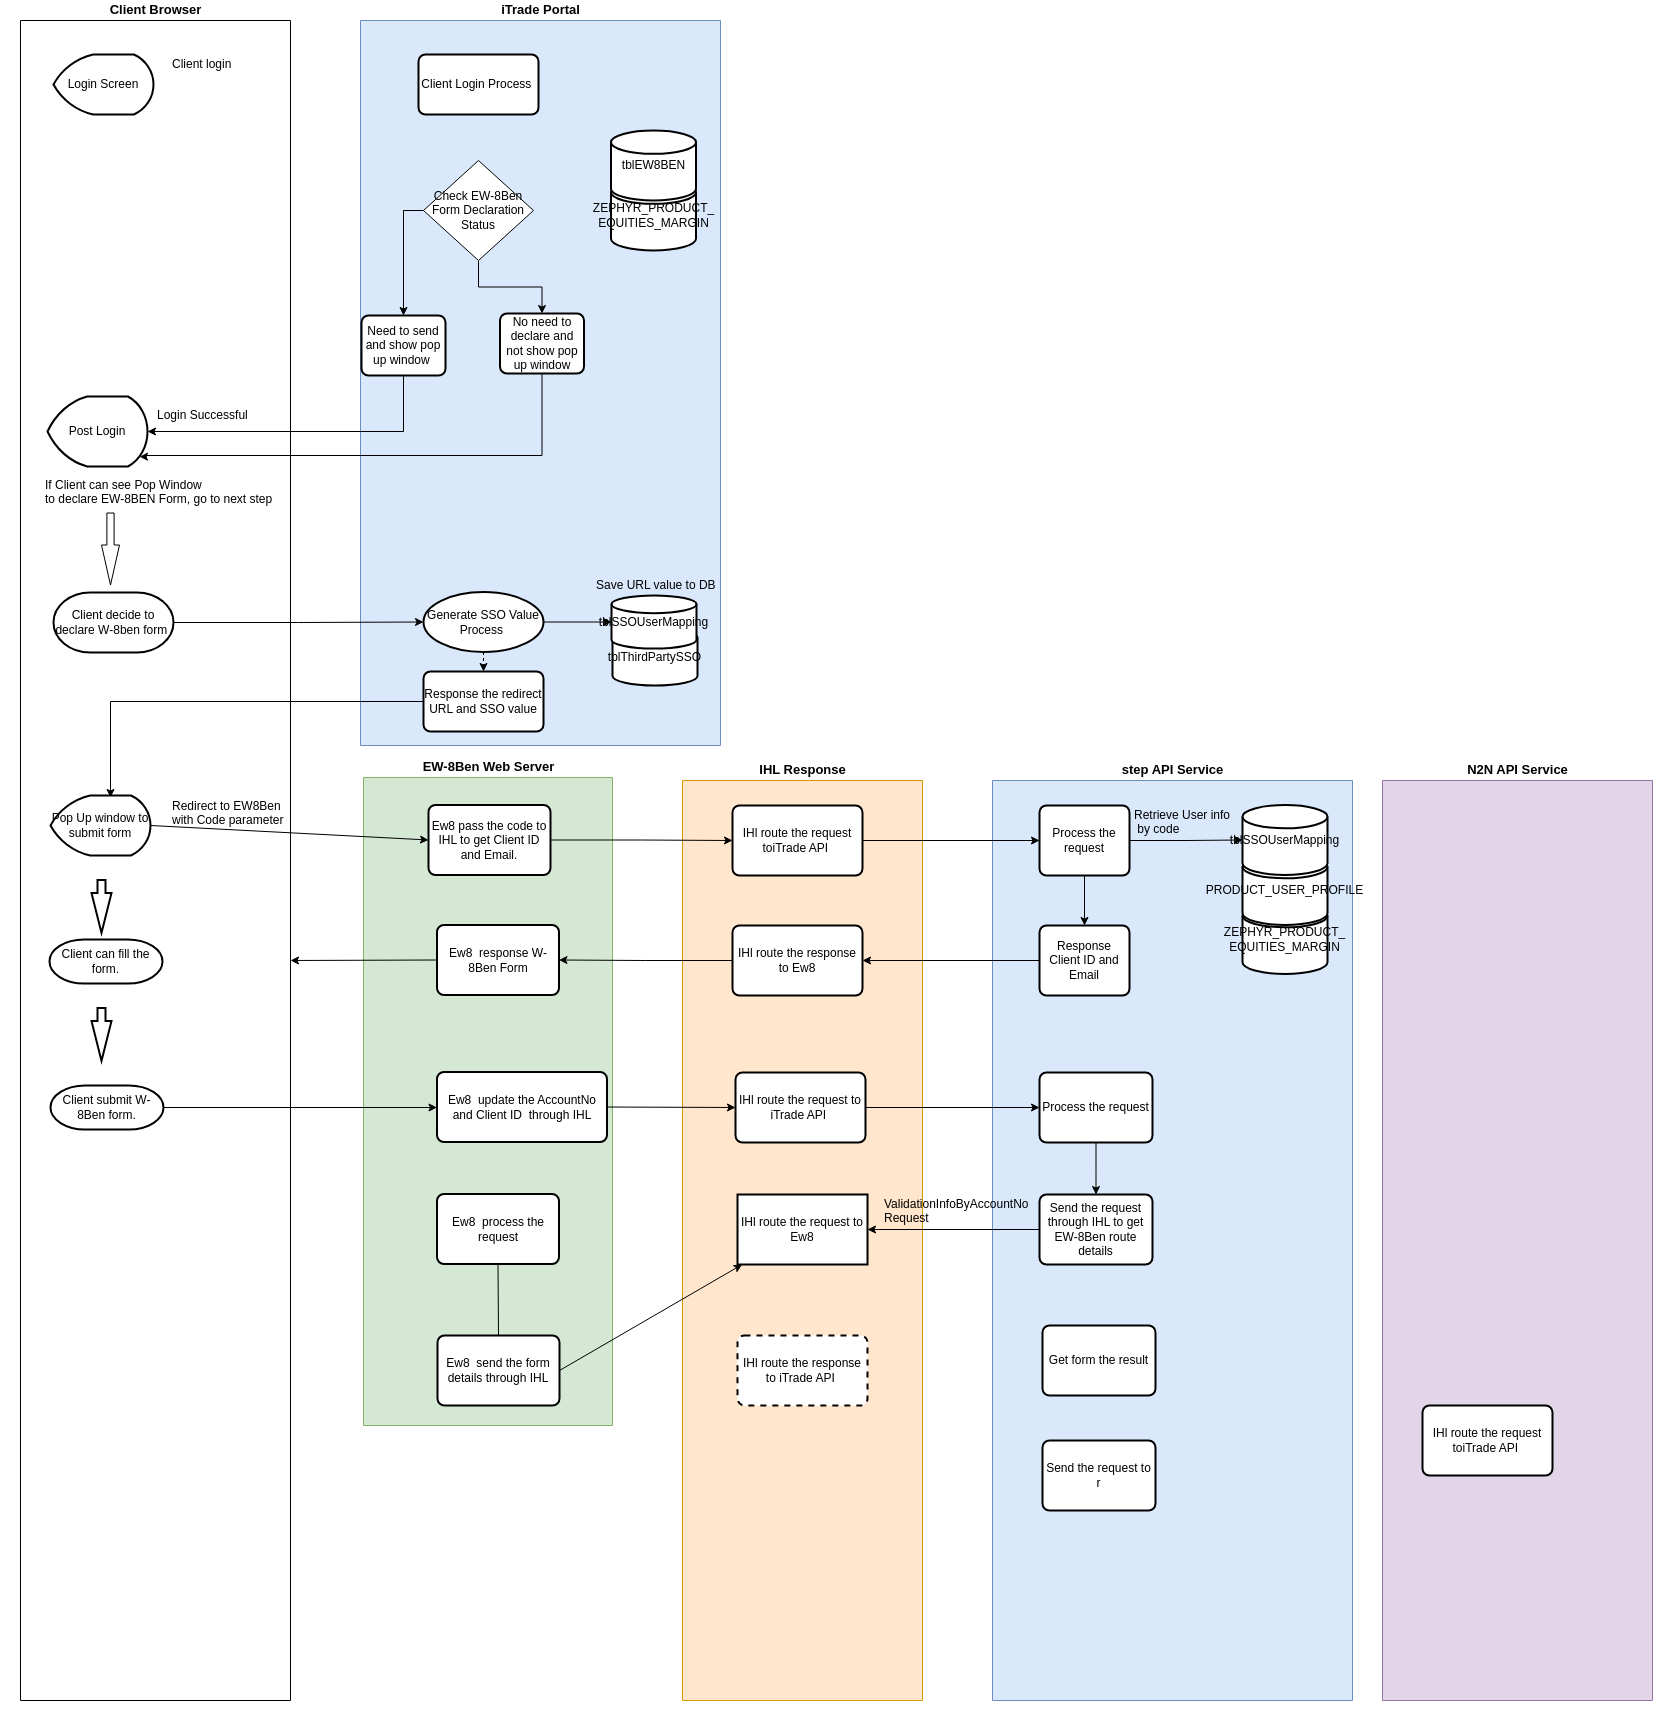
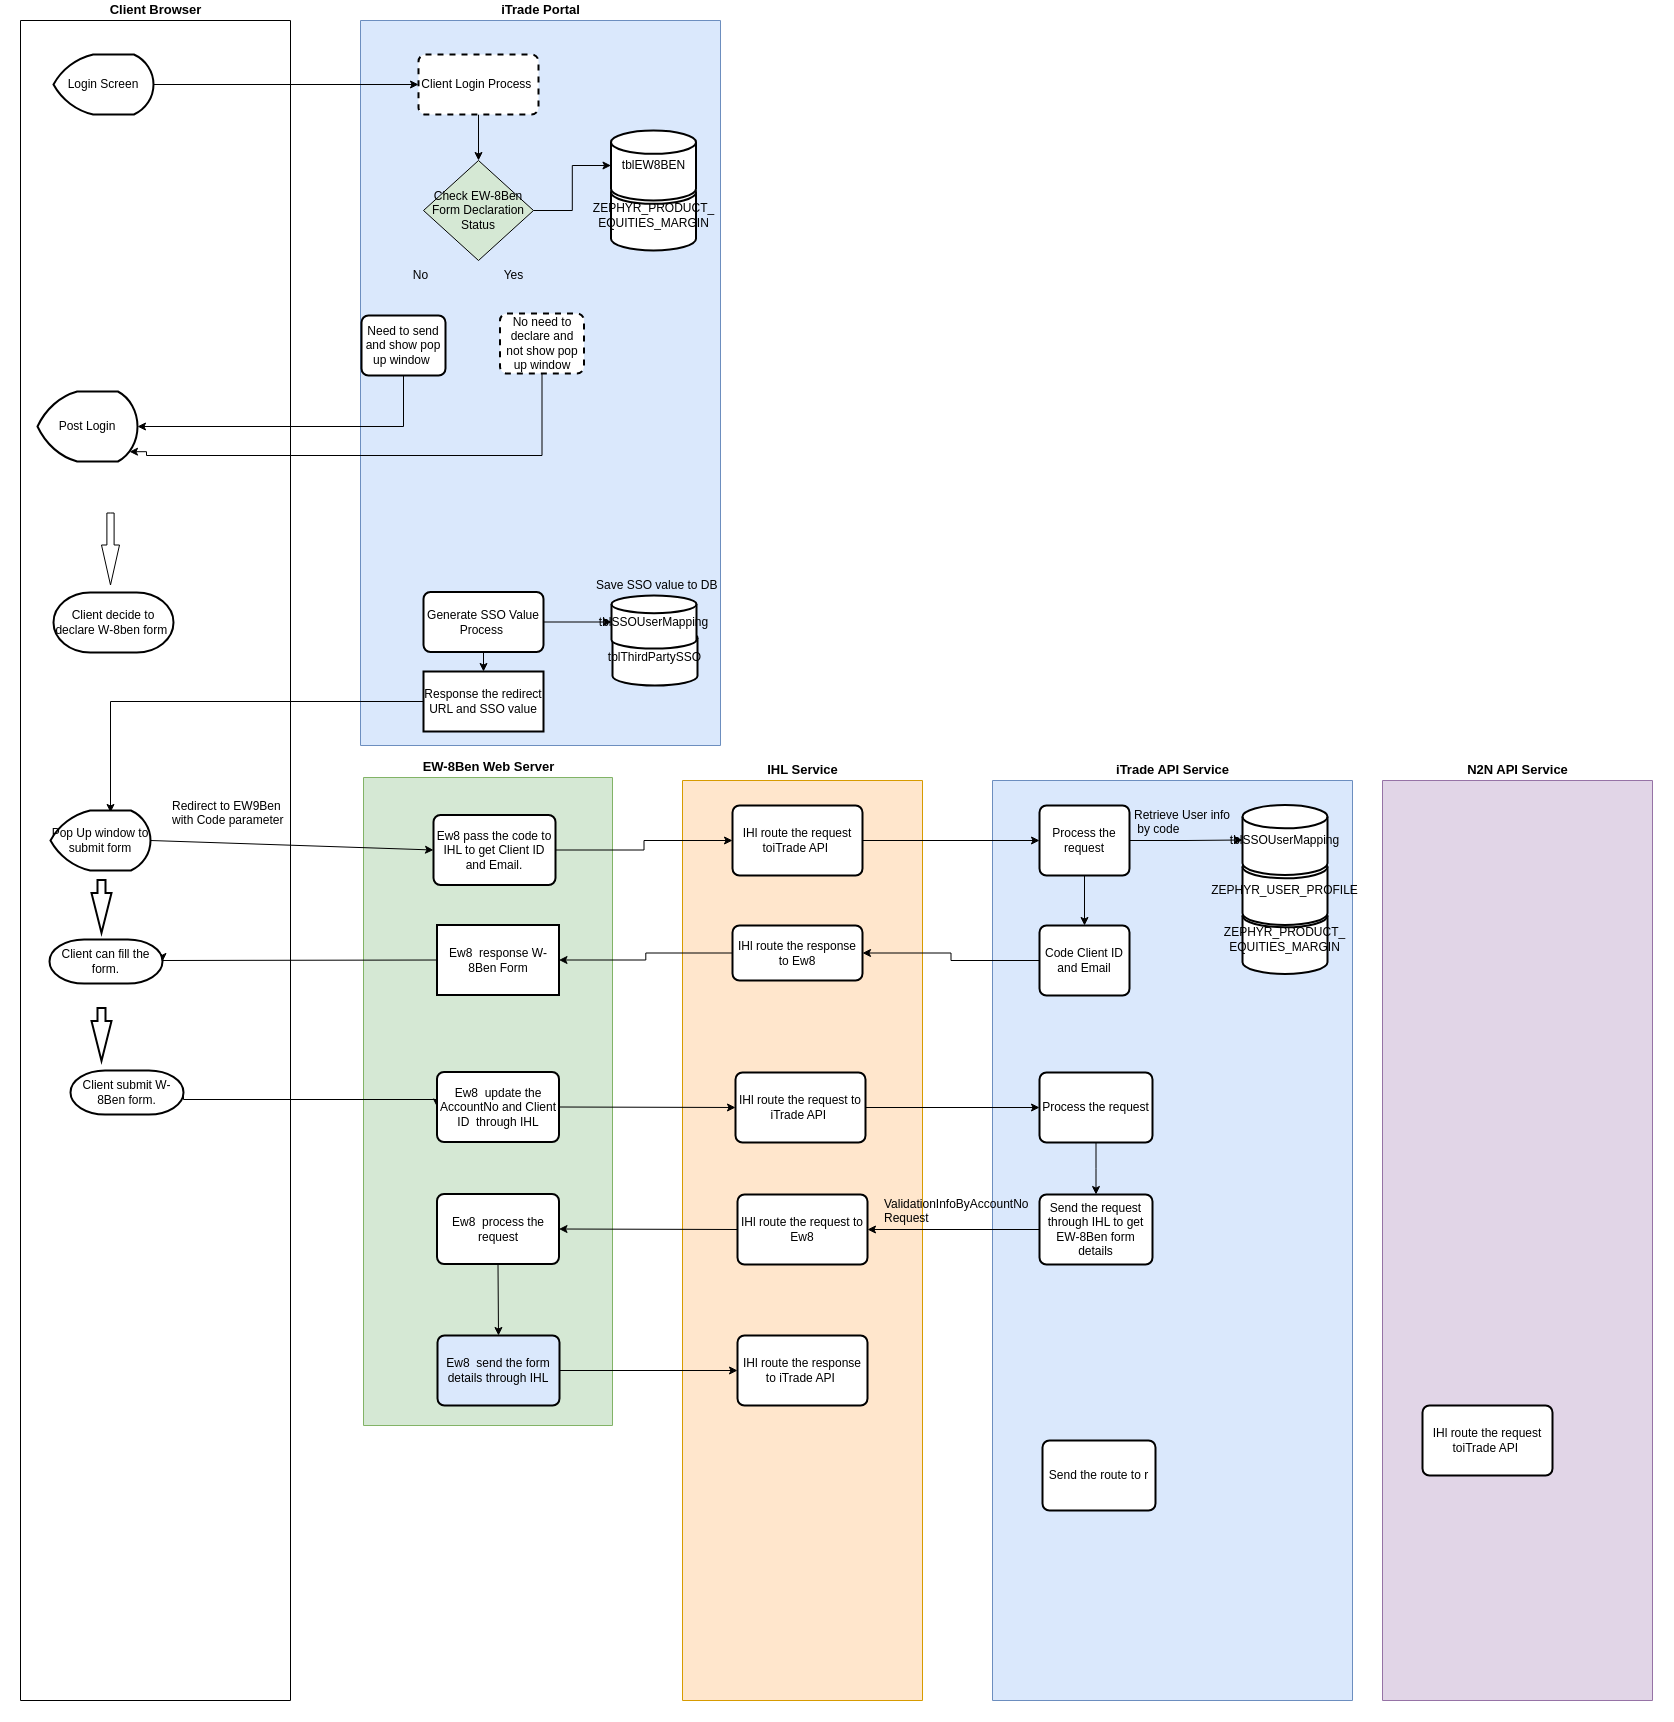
node "Client login": removed
edge "Login Screen" -> "Client Login Process": added
node "Client Login Process": style solid -> dashed
edge "Client Login Process" -> "Check EW-8Ben Form Declaration Status": added
edge "Check EW-8Ben Form Declaration Status" -> "tblEW8BEN": added
node "Check EW-8Ben Form Declaration Status": fillcolor #ffffff -> #d5e8d4
edge "Check EW-8Ben Form Declaration Status" -> "Need to send and show pop up window": removed
edge "Check EW-8Ben Form Declaration Status" -> "No need to declare and not show pop up window": removed
node "No": added
node "Yes": added
node "No need to declare and not show pop up window": style solid -> dashed
node "Login Successful": removed
node "Post Login": moved (98, 432) -> (88, 427)
node "If Client can see Pop Window to declare EW-8BEN Form, go to next step": removed
node "Save URL value to DB": label "Save URL value to DB" -> "Save SSO value to DB"
node "Generate SSO Value Process": shape ellipse -> rounded rectangle
edge "Client decide to declare W-8ben form" -> "Generate SSO Value Process": removed
edge "Generate SSO Value Process" -> "Response the redirect URL and SSO value": style dashed -> solid
node "Response the redirect URL and SSO value": shape rounded rectangle -> rectangle
node "IHL Response": label "IHL Response" -> "IHL Service"
node "step API Service": label "step API Service" -> "iTrade API Service"
node "Redirect to EW8Ben with Code parameter": label "Redirect to EW8Ben with Code parameter" -> "Redirect to EW9Ben with Code parameter"
node "Pop Up window to submit form": moved (101, 826) -> (101, 841)
node "Ew8 pass the code to IHL to get Client ID and Email.": moved (490, 840) -> (495, 850)
node "PRODUCT_USER_PROFILE": label "PRODUCT_USER_PROFILE" -> "ZEPHYR_USER_PROFILE"
edge "Ew8 response W-8Ben Form" -> "Client Browser": now "Ew8 response W-8Ben Form" -> "Client can fill the form."
node "Ew8 response W-8Ben Form": shape rounded rectangle -> rectangle
node "IHl route the response to Ew8": size 130x70 -> 130x55
node "Response Client ID and Email": label "Response Client ID and Email" -> "Code Client ID and Email"
node "Ew8 update the AccountNo and Client ID through IHL": size 170x70 -> 122x70
node "Client submit W-8Ben form.": moved (107, 1108) -> (127, 1093)
edge "IHl route the request to Ew8" -> "Ew8 process the request": added
node "IHl route the request to Ew8": shape rectangle -> rounded rectangle
node "Send the request through IHL to get EW-8Ben route details": label "Send the request through IHL to get EW-8Ben route details" -> "Send the request through IHL to get EW-8Ben form details"
edge "Ew8 send the form details through IHL" -> "IHl route the request to Ew8": now "Ew8 send the form details through IHL" -> "IHl route the response to iTrade API"
edge "Ew8 process the request" -- "Ew8 send the form details through IHL": arrowhead none -> classic
node "Get form the result": removed
node "Ew8 send the form details through IHL": fillcolor #ffffff -> #dae8fc
node "IHl route the response to iTrade API": style dashed -> solid
node "Send the request to r": label "Send the request to r" -> "Send the route to r"
